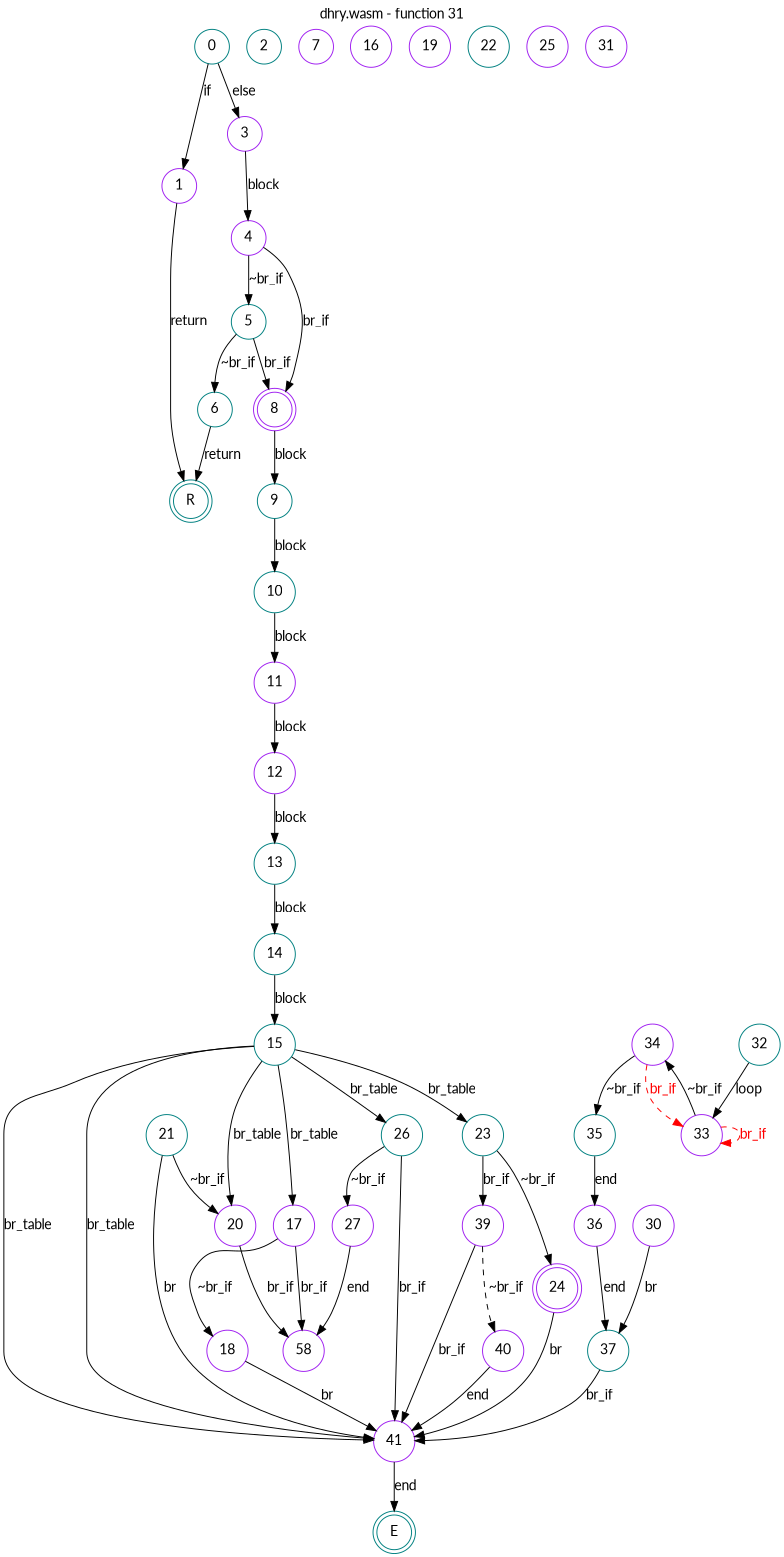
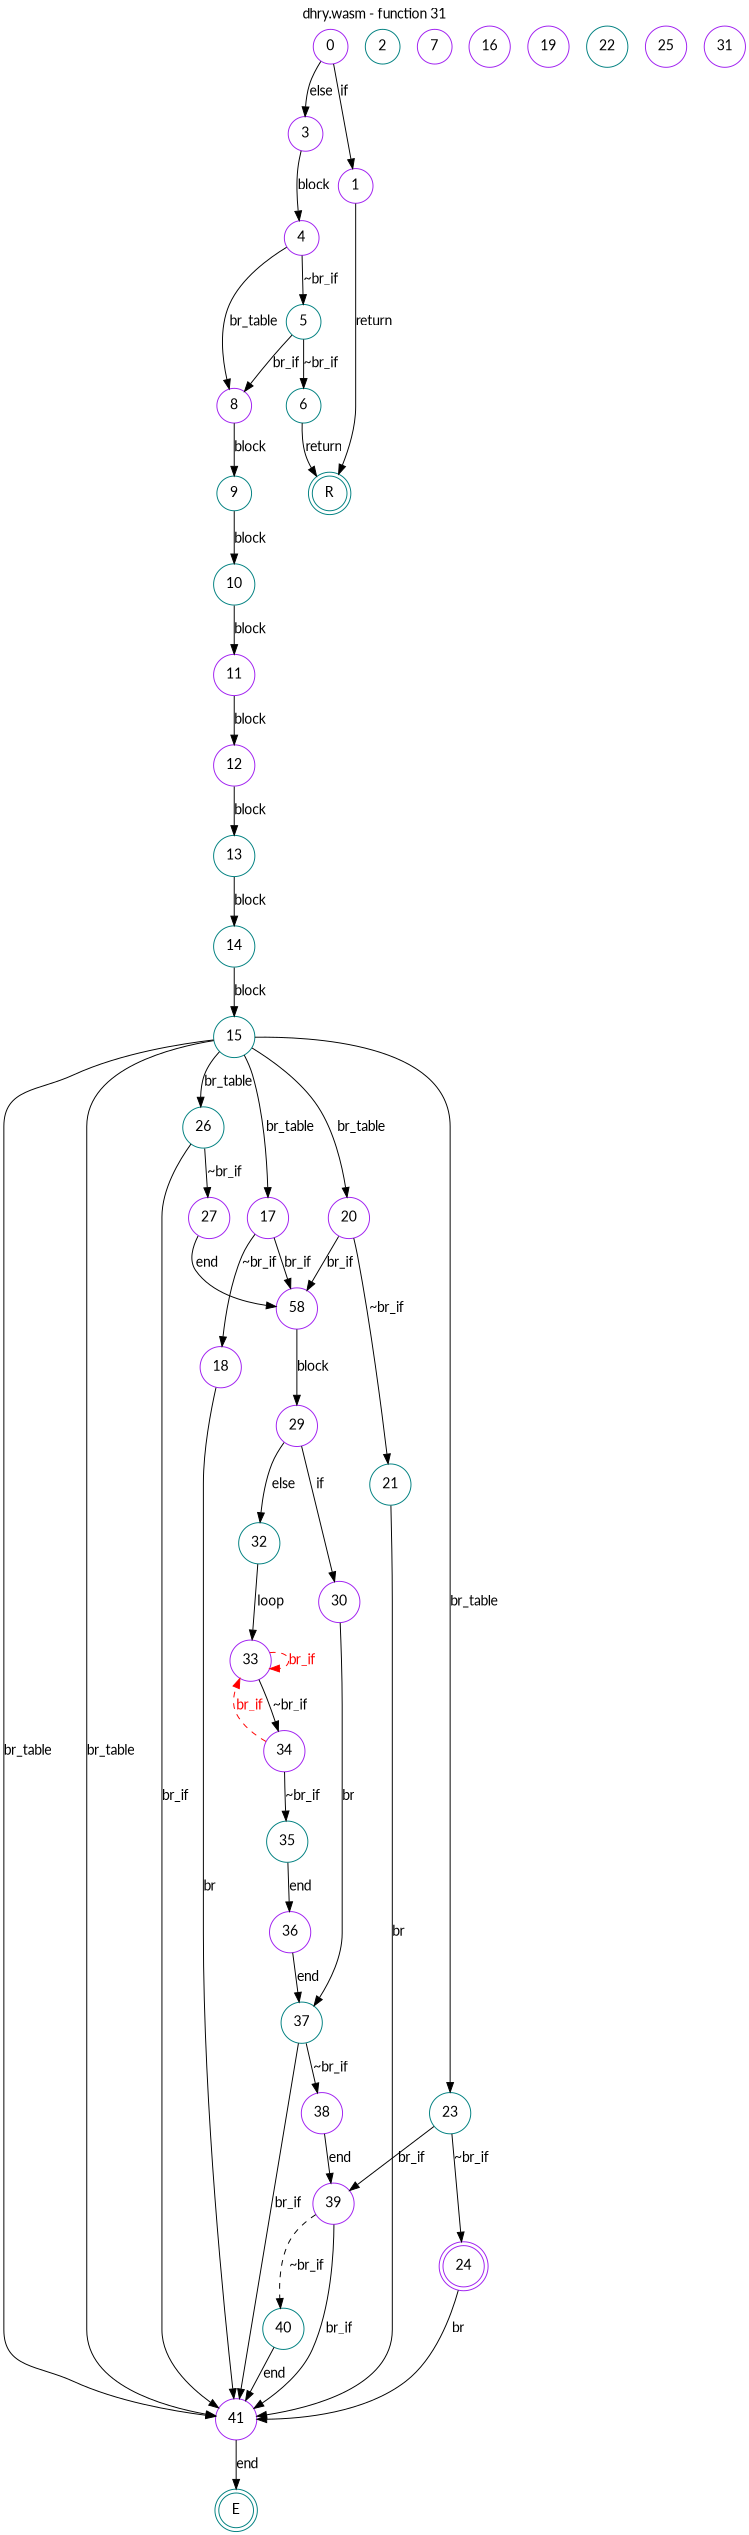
node "0": color teal -> purple
edge "4" -> "8": label "br_if" -> "br_table"
node "8": shape doublecircle -> circle
edge "21" -> "20": reversed
node "40": color purple -> teal
node "29": added
node "38": added
